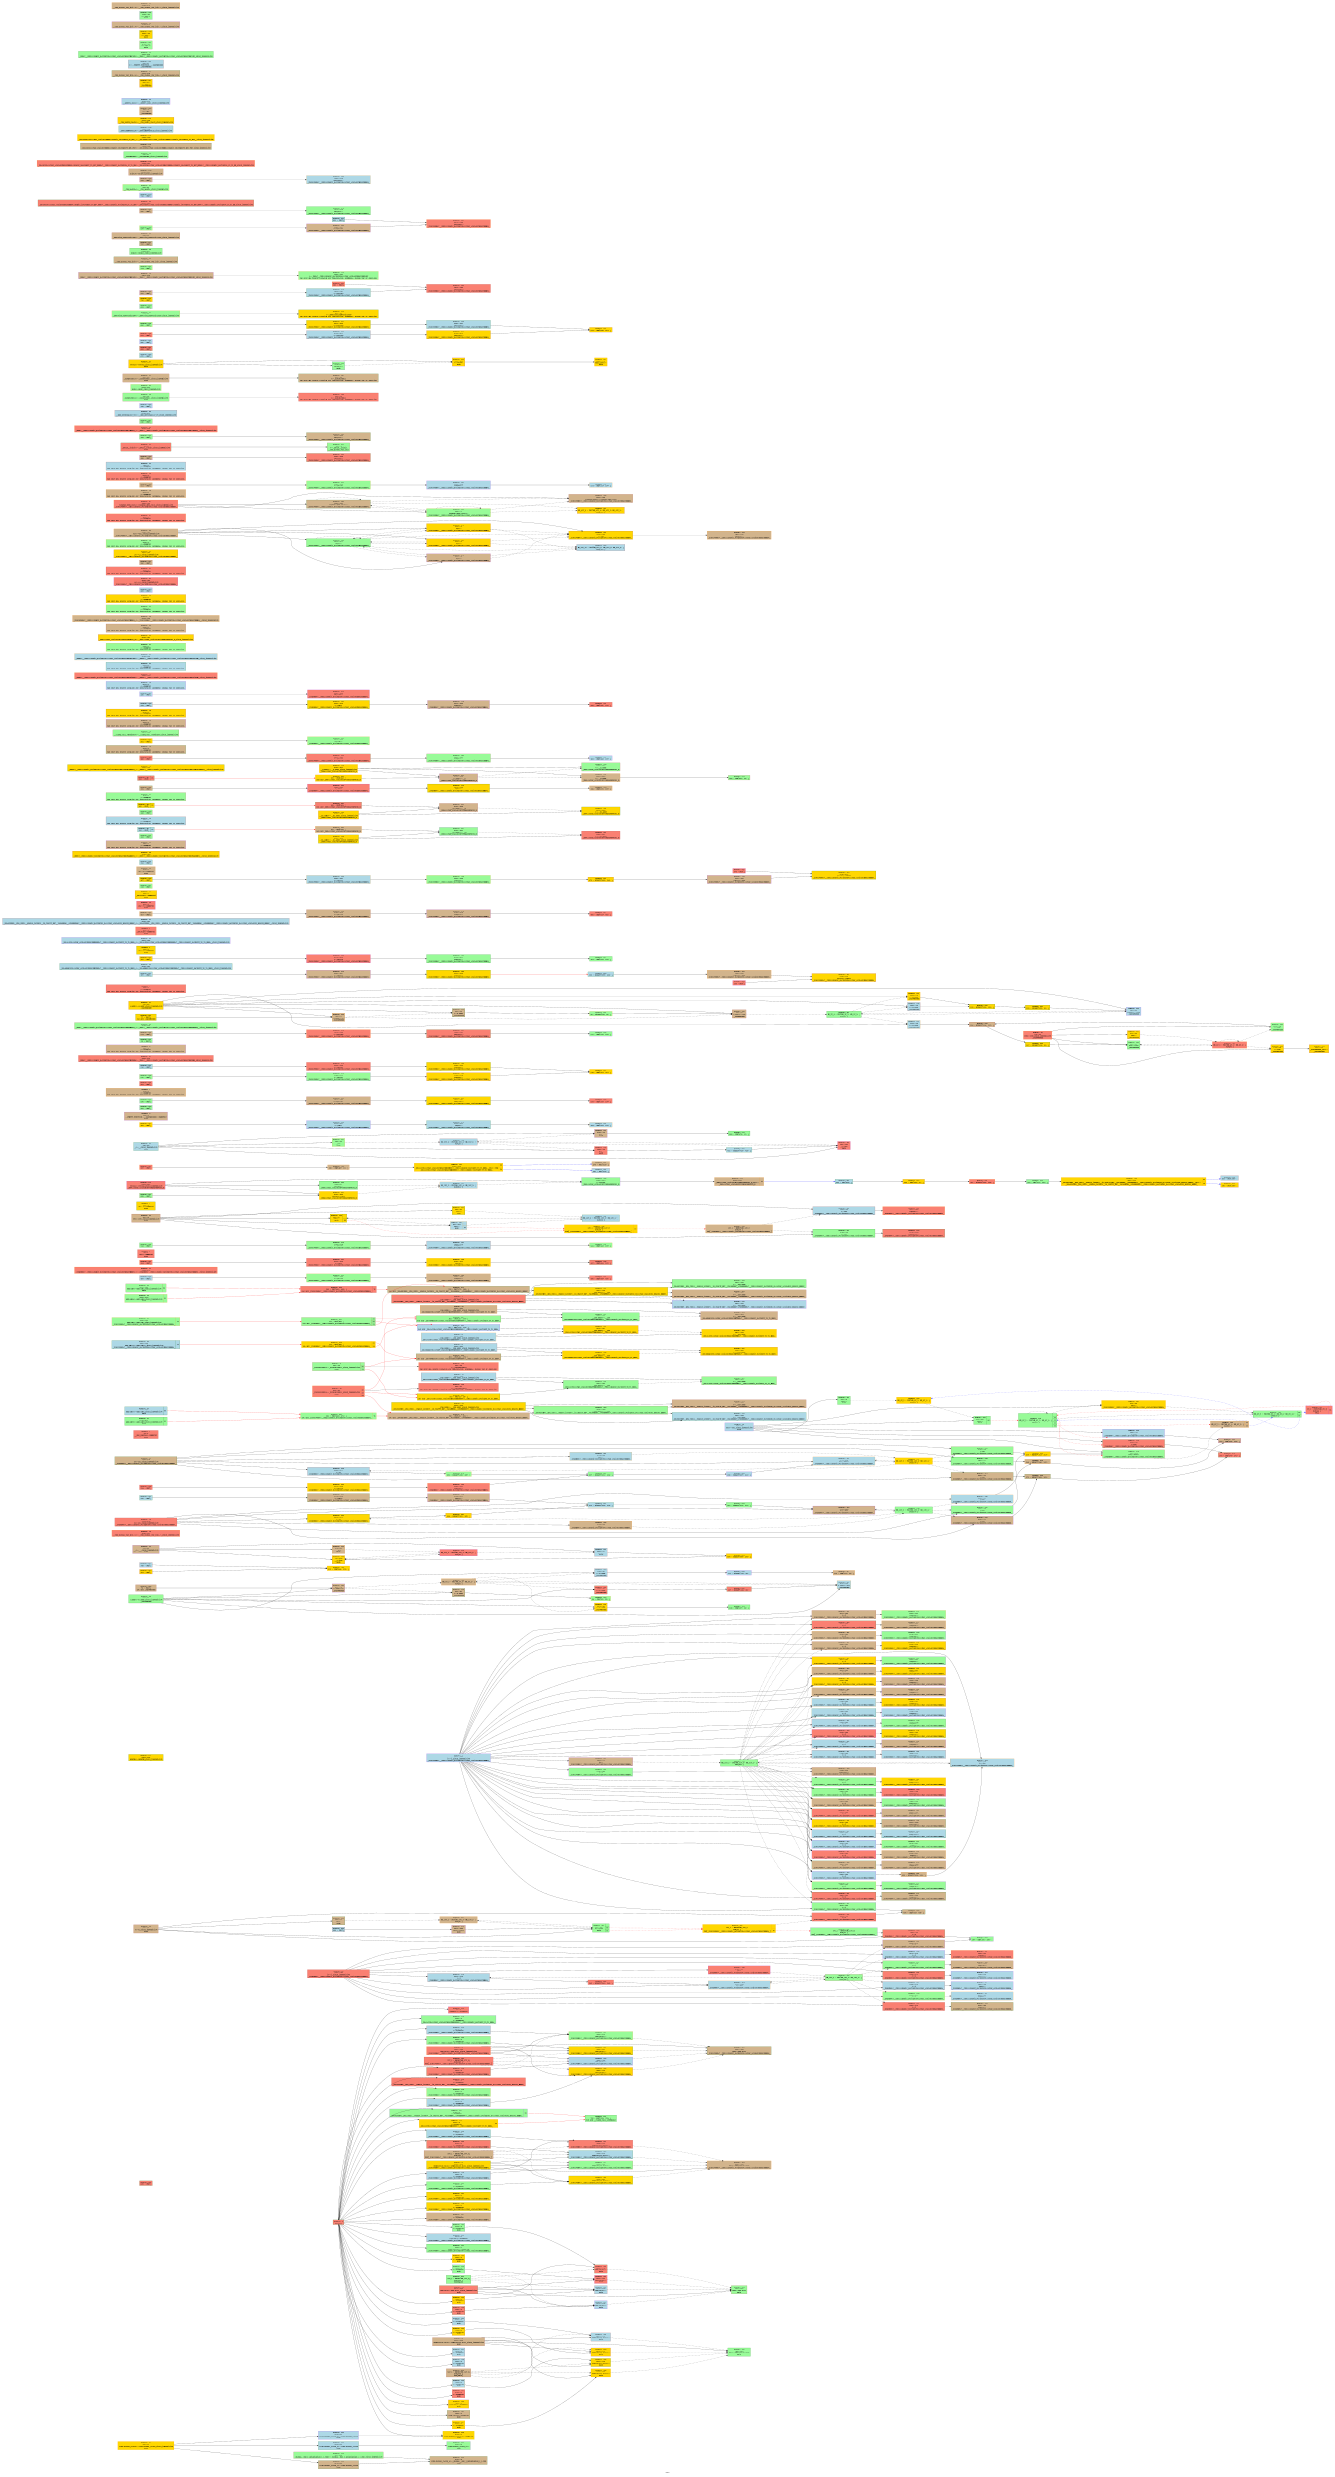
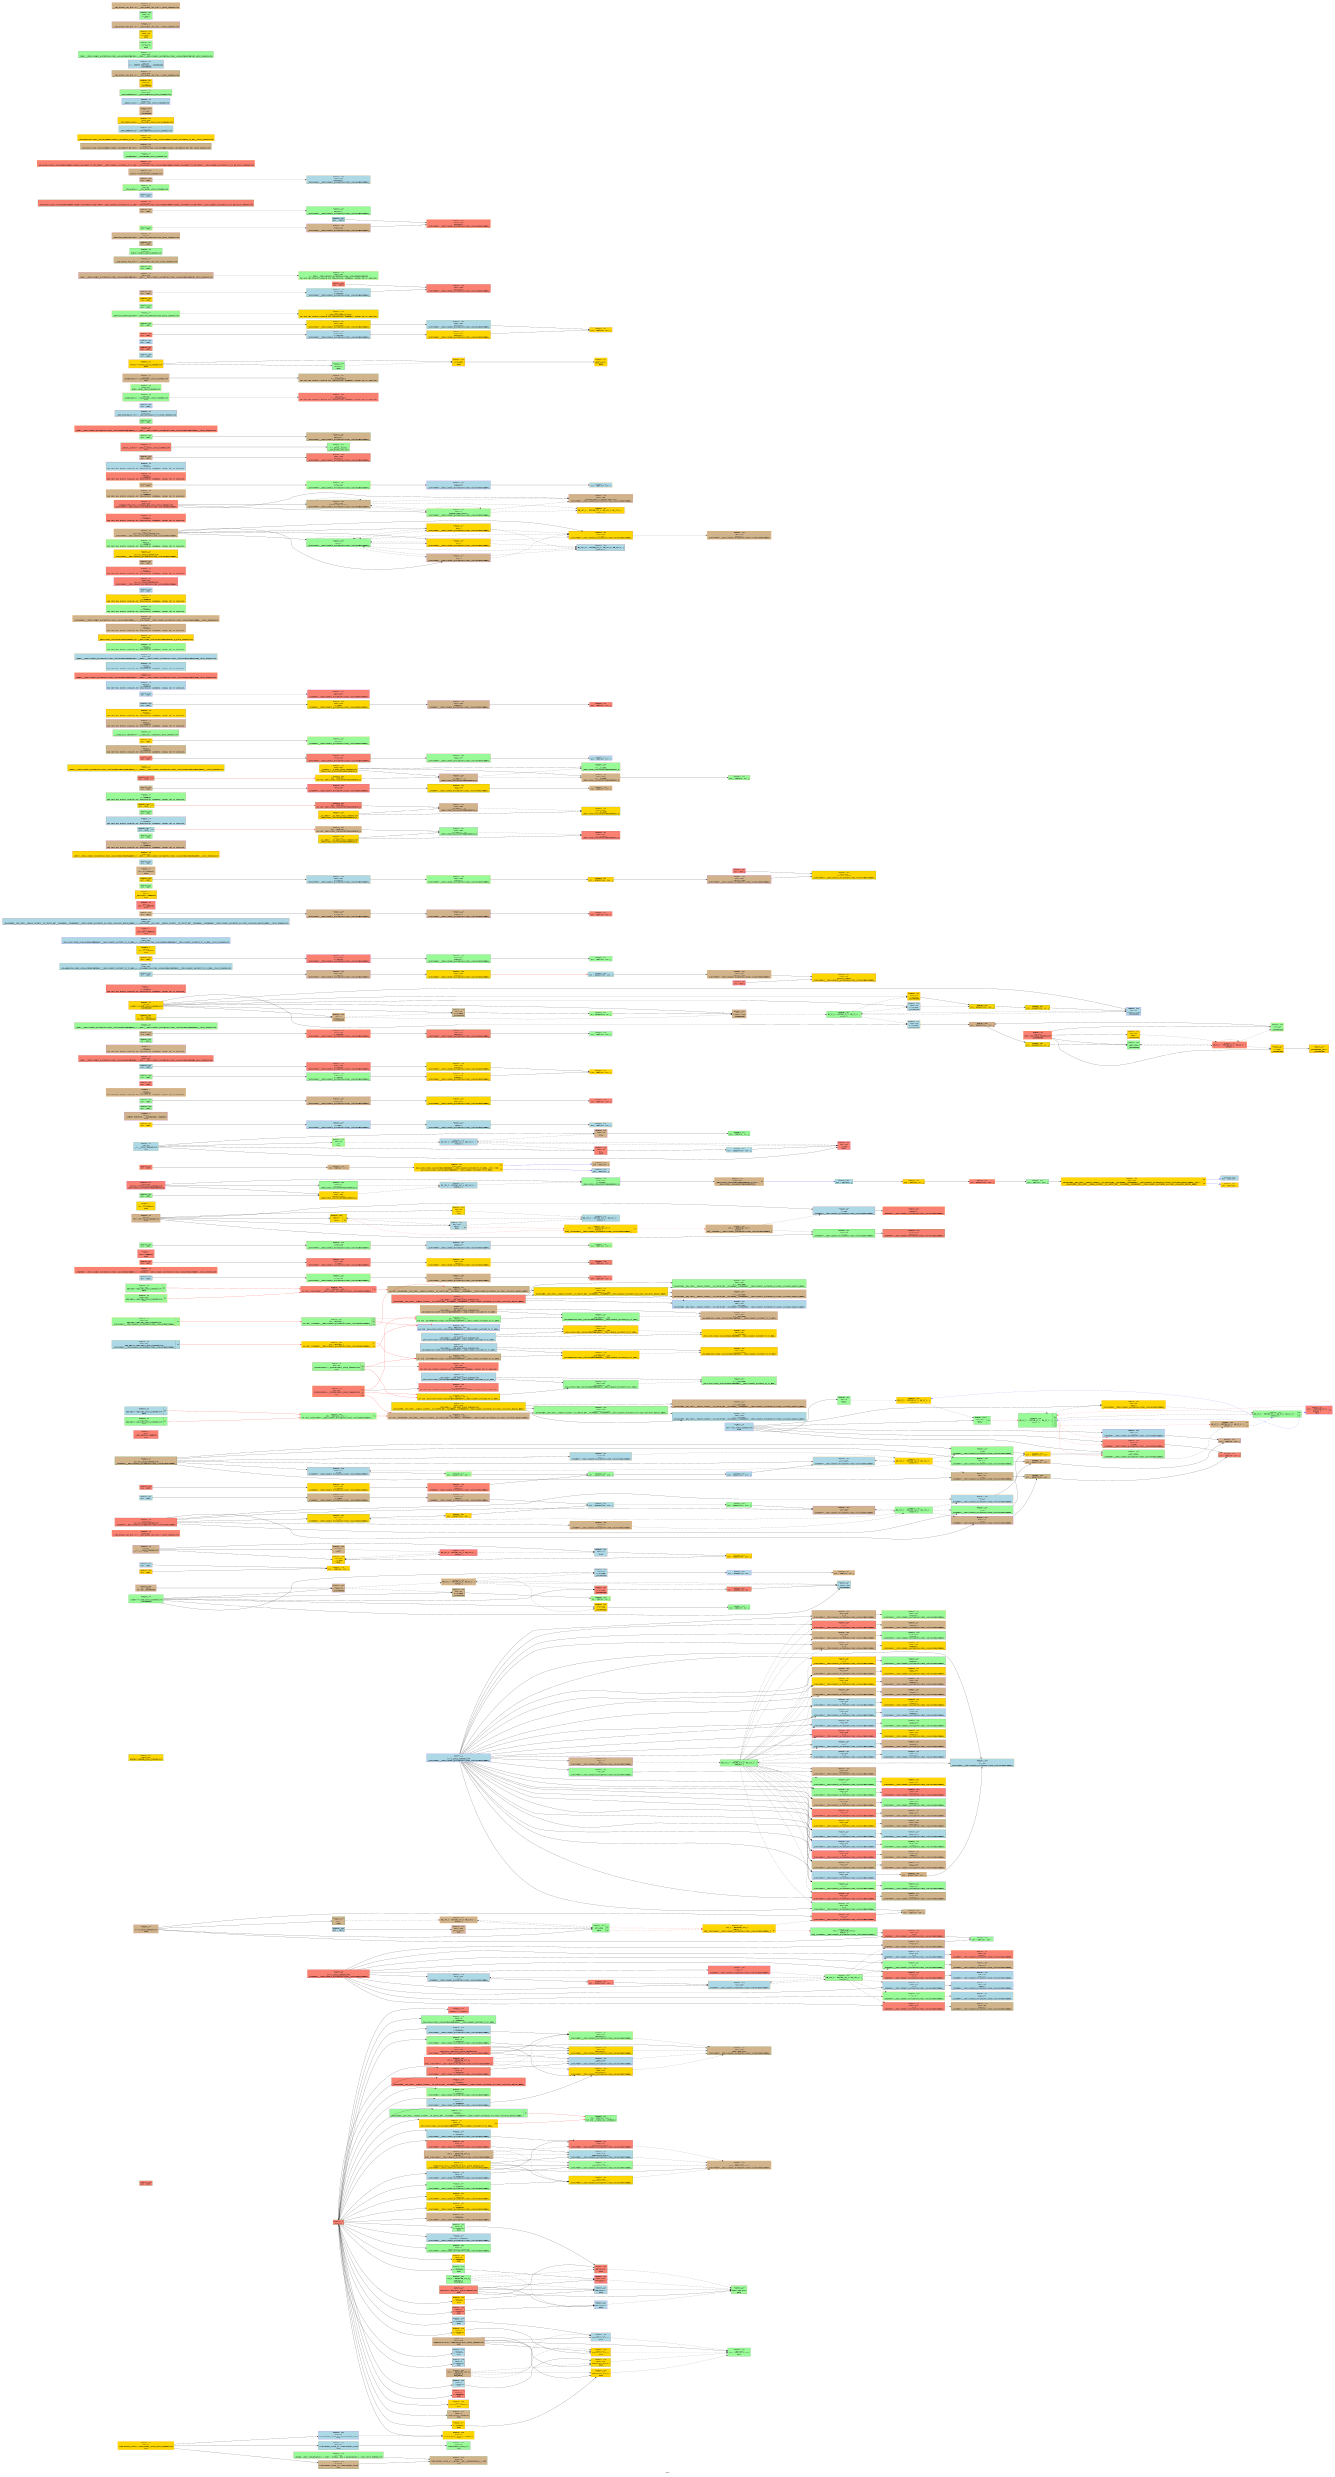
node "NodeID: 106": added
